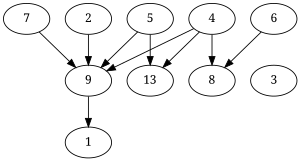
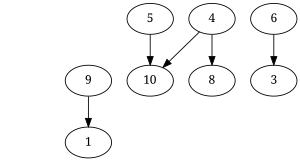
node "7": removed
node "2": removed
edge "5" -> "9": removed
edge "4" -> "9": removed
edge "6" -> "8": now "6" -> "3"
node "13": label "13" -> "10"
